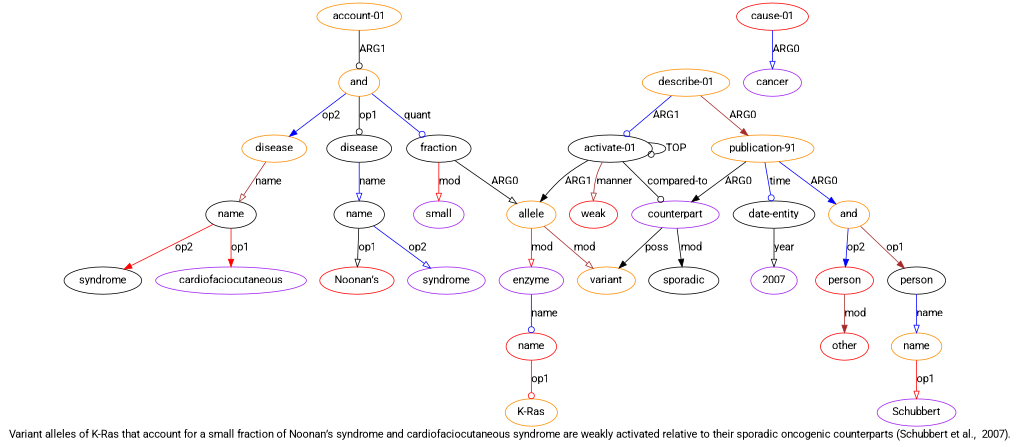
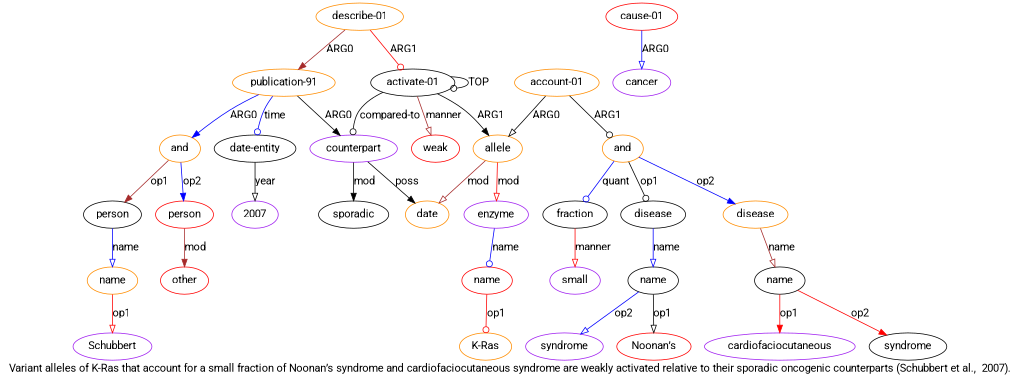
edge "describe-01" -> "activate-01": color blue -> red
edge "fraction" -> "allele": now "account-01" -> "allele"
edge "fraction" -> "small": label "mod" -> "manner"
node "variant": label "variant" -> "date"
